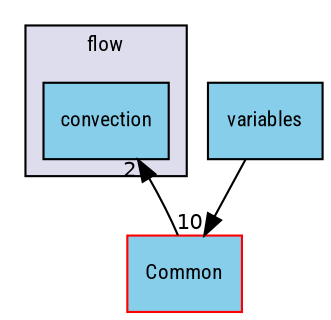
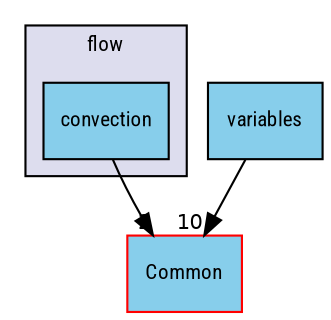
edge "Common" -> "convection": reversed
